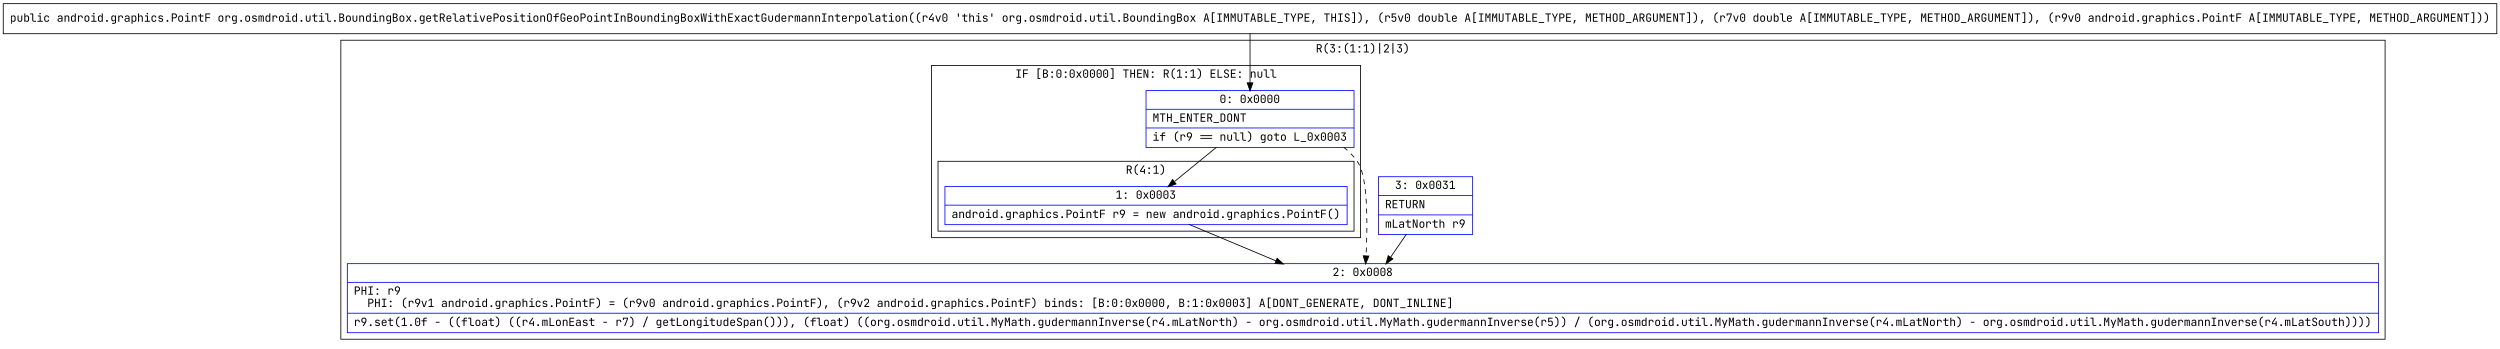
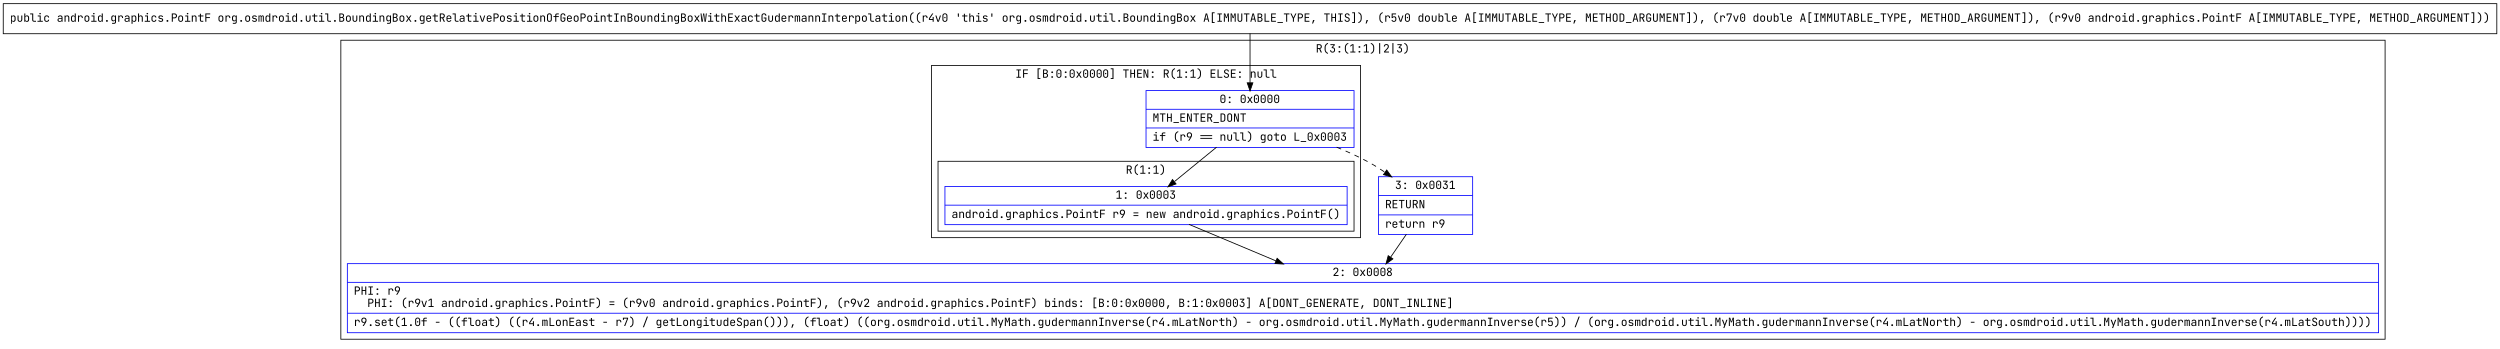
cluster "R(4:1)": label "R(4:1)" -> "R(1:1)"
edge "0: 0x0000" -> "2: 0x0008": now "0: 0x0000" -> "3: 0x0031"
node "3: 0x0031": text "mLatNorth r9" -> "return r9"
